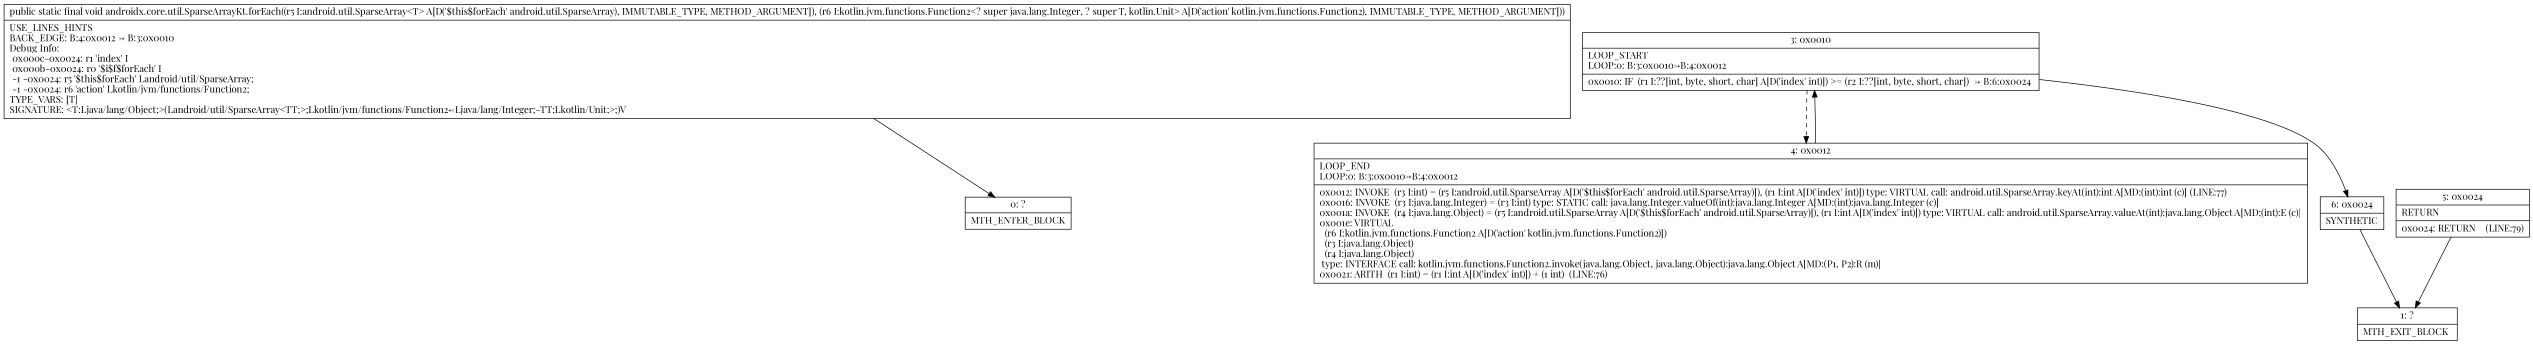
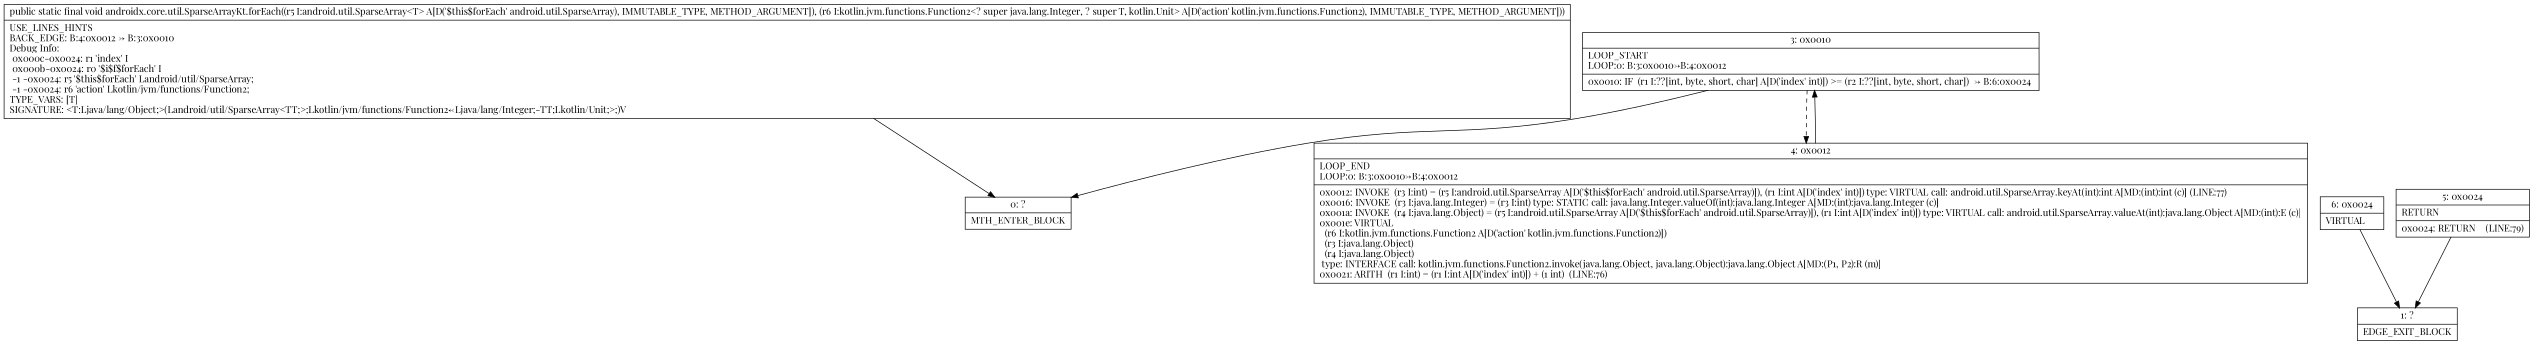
edge "3: 0x0010" -> "6: 0x0024": now "3: 0x0010" -> "0: ?"
node "6: 0x0024": text "SYNTHETIC" -> "VIRTUAL"
node "1: ?": text "MTH_EXIT_BLOCK" -> "EDGE_EXIT_BLOCK"
